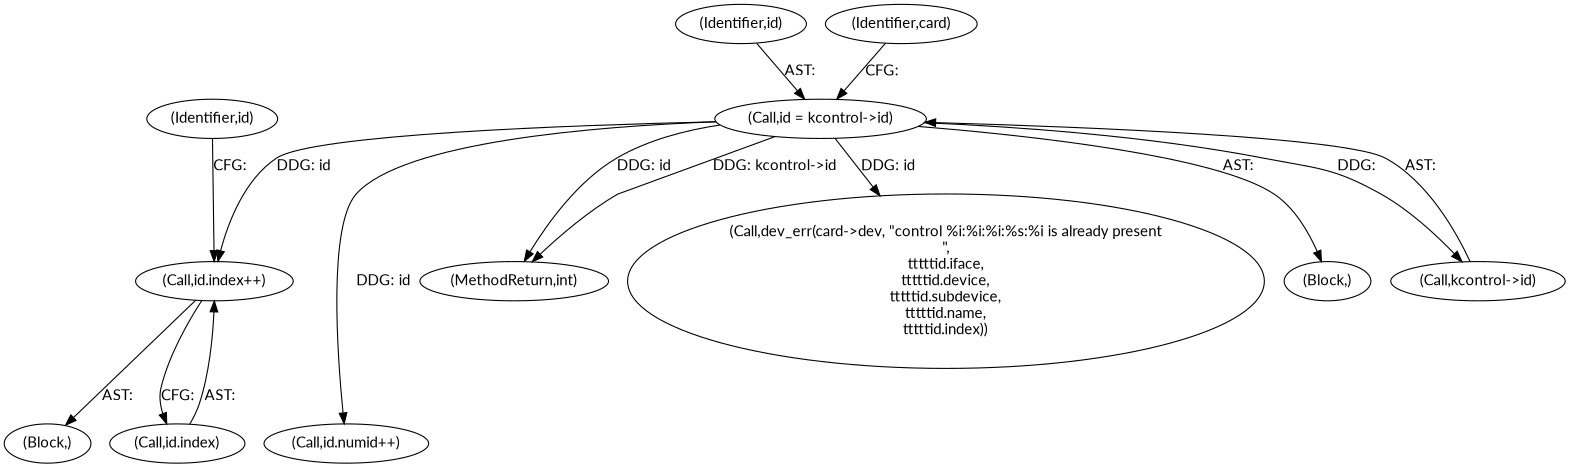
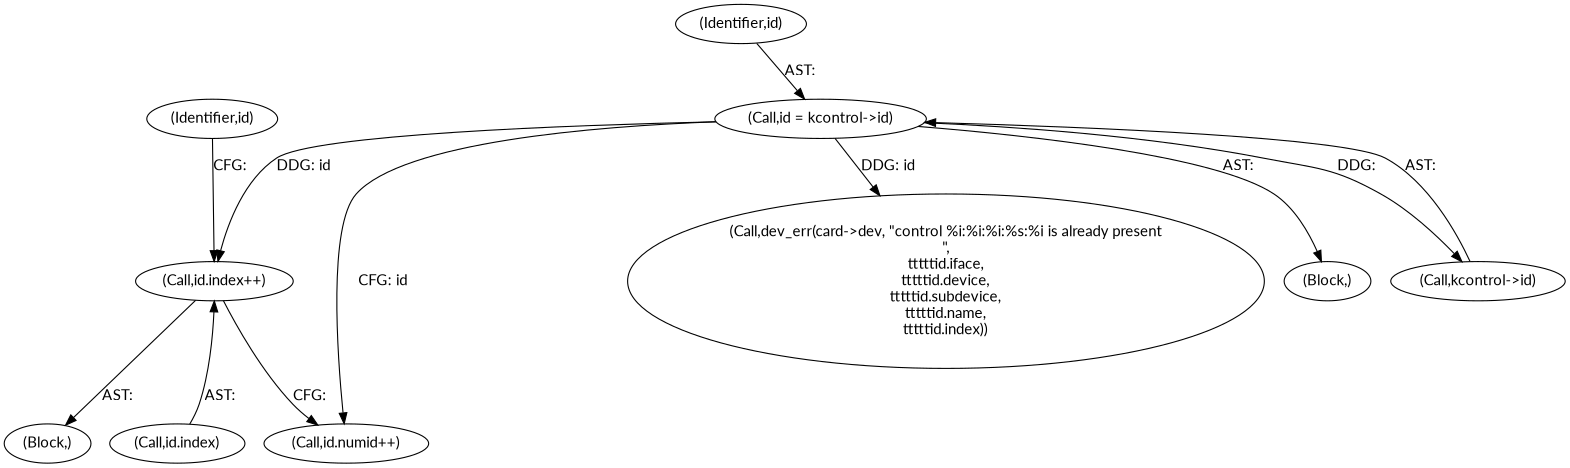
node "(Identifier,card)": removed
edge "(Call,id = kcontrol->id)" -> "(Call,id.numid++)": label "DDG: id" -> "CFG: id"
node "(MethodReturn,int)": removed
edge "(Call,id.index++)" -> "(Call,id.index)": now "(Call,id.index++)" -> "(Call,id.numid++)"
